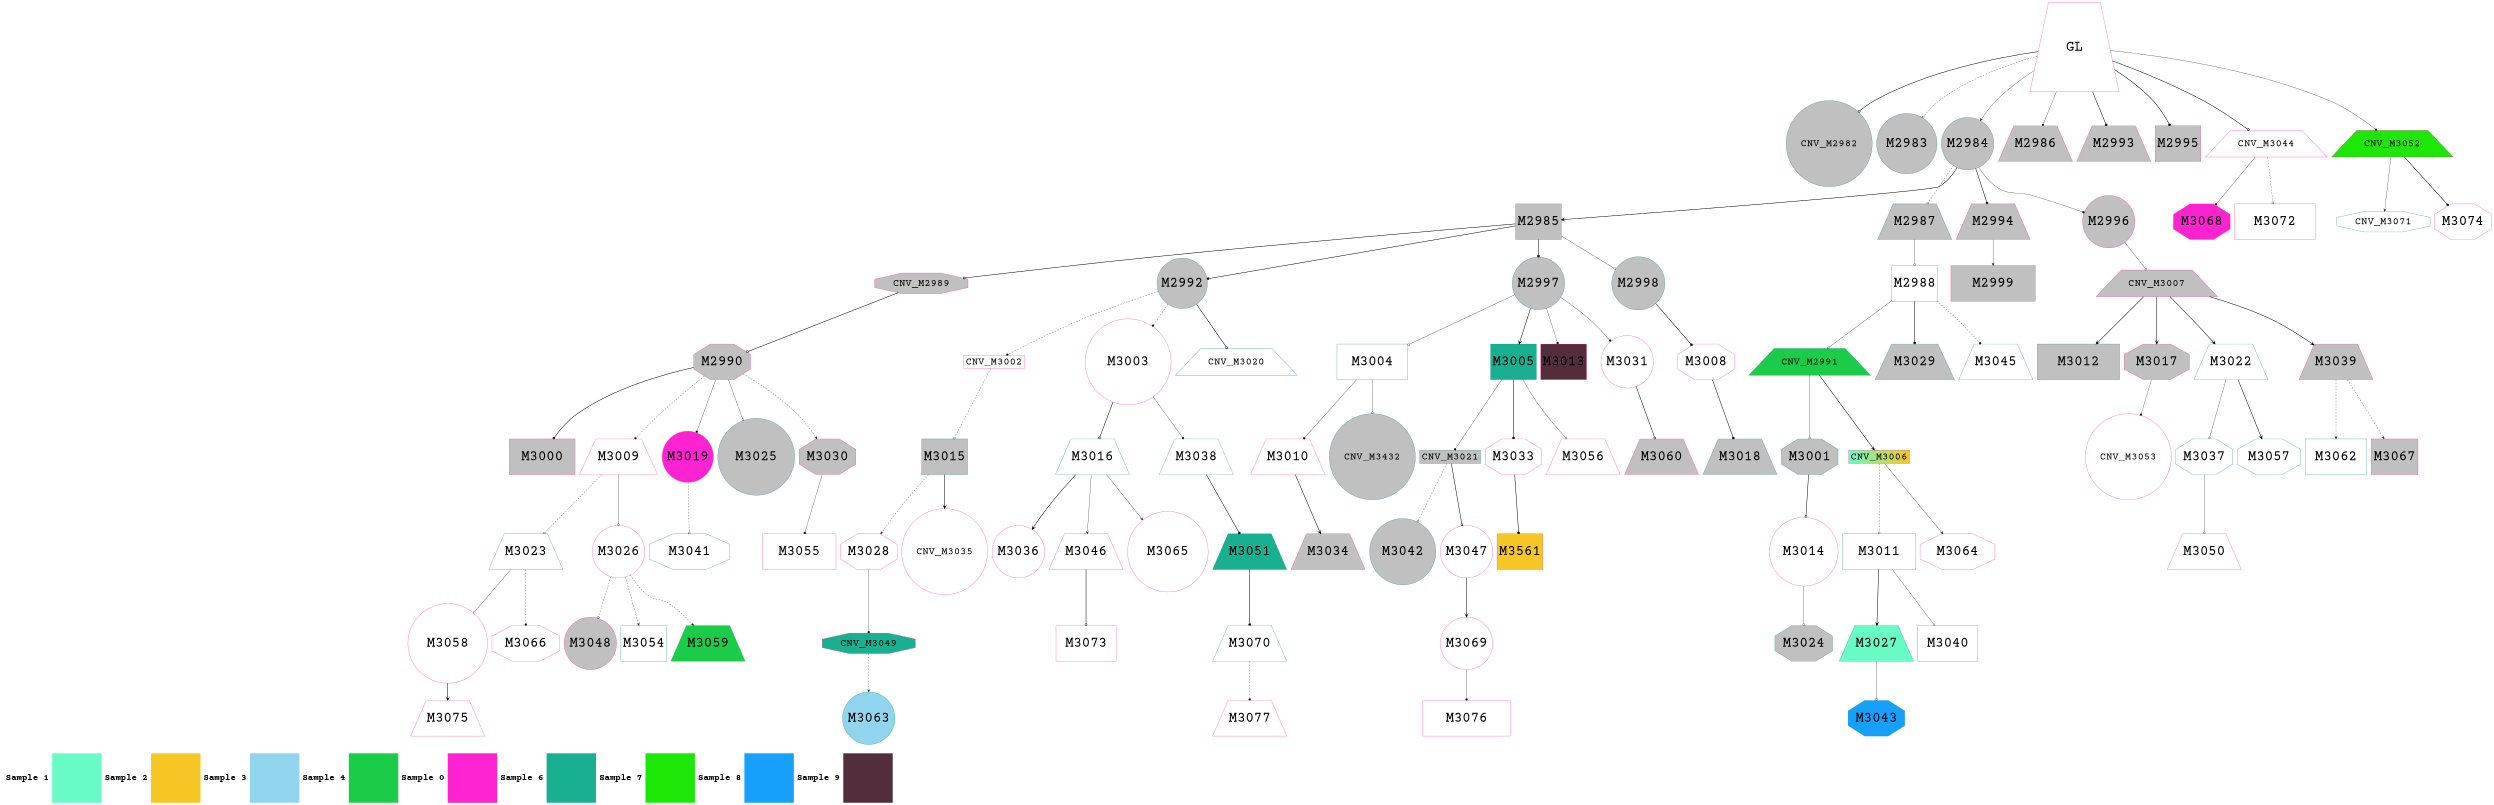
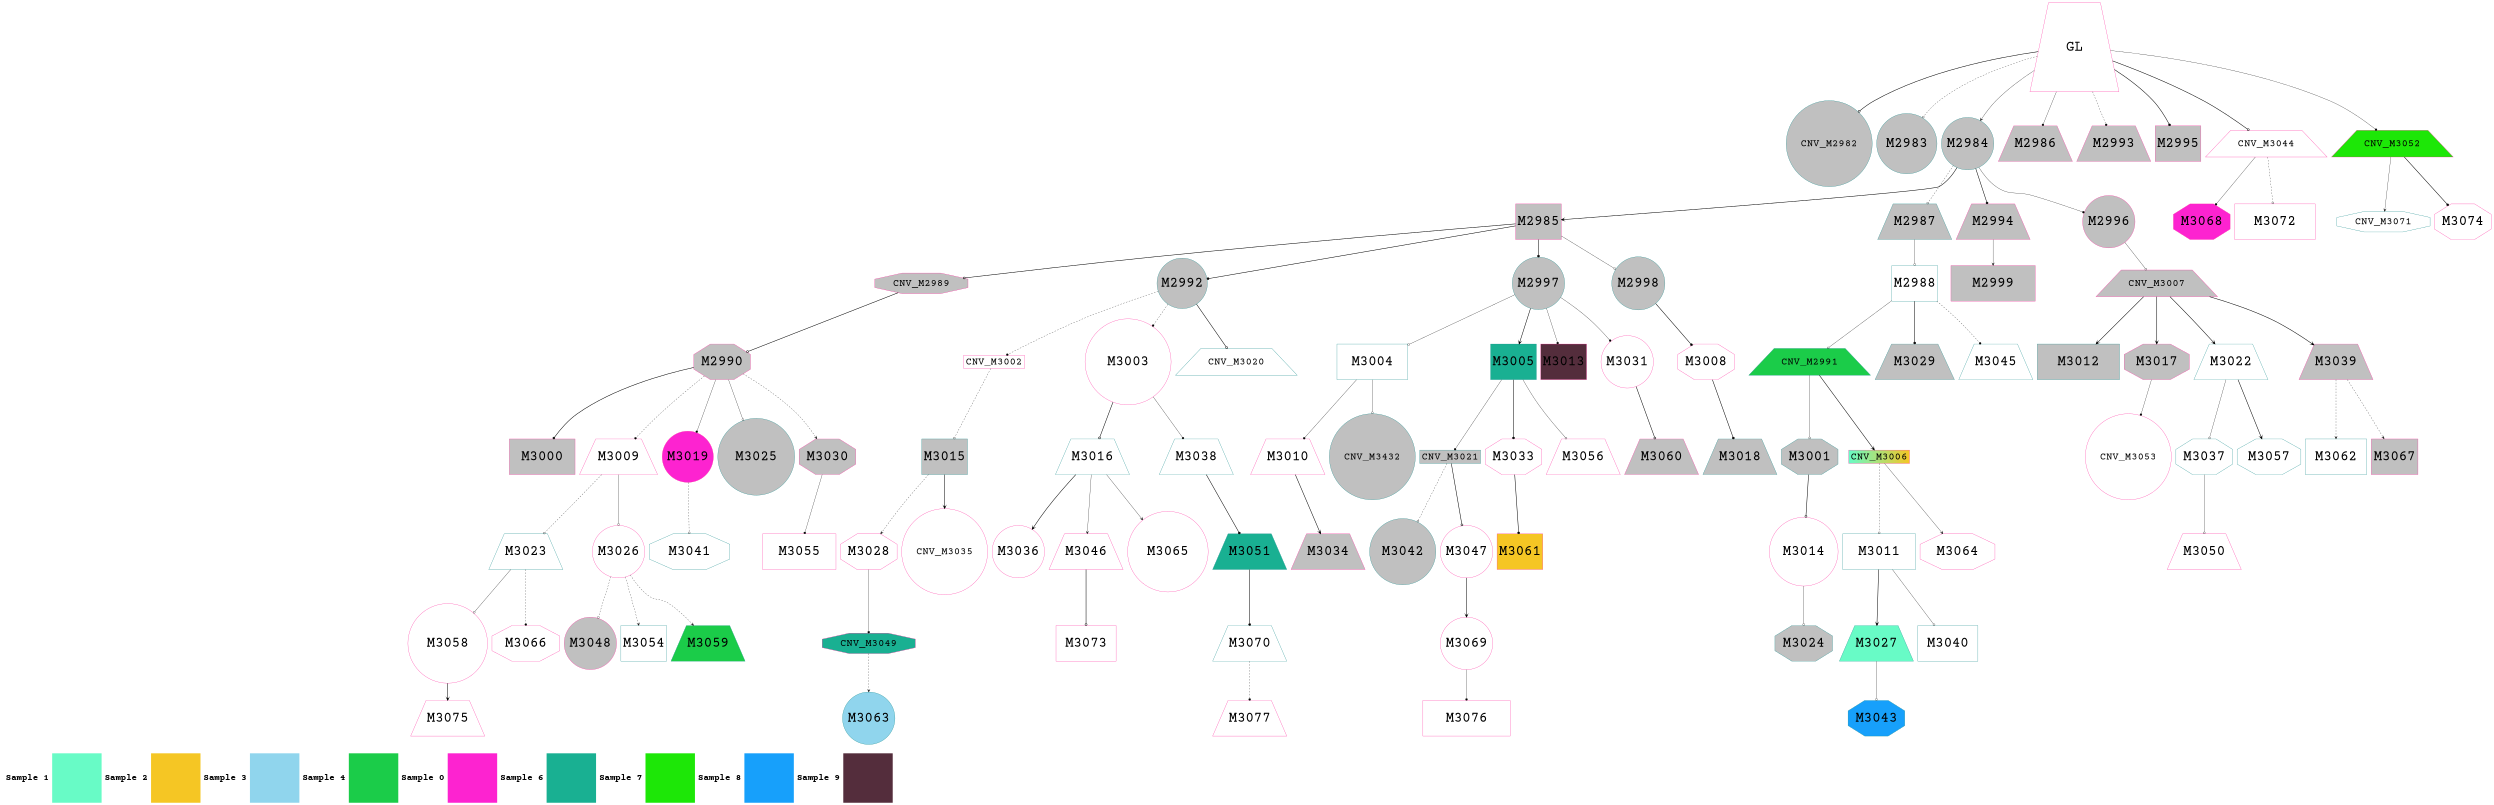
edge "GL" -> "M2993": style bold -> dashed
node "M3561": label "M3561" -> "M3061"
